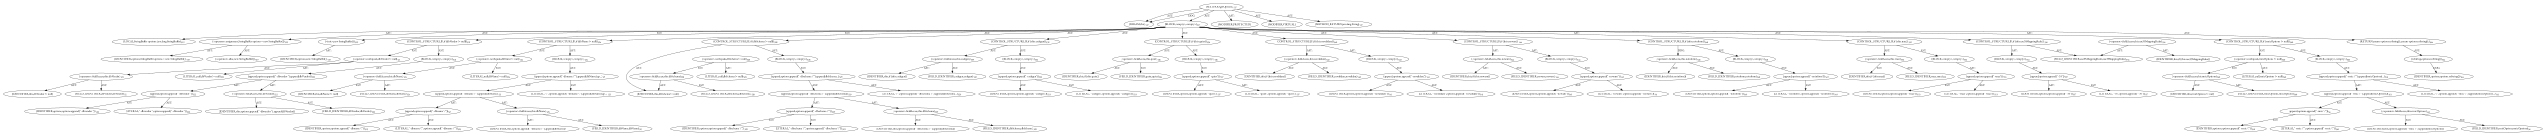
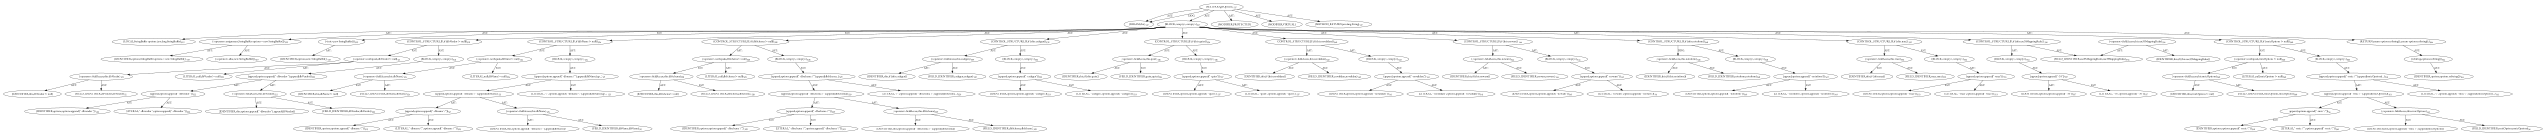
edge "(CONTROL_STRUCTURE,IF,if (dbSchema != null))" -> "(IDENTIFIER,this,dbSchema != null)": now "(CONTROL_STRUCTURE,IF,if (dbSchema != null))" -> "(<operator>.notEquals,dbSchema != null)"
edge "(toString,options.toString())" -> "(IDENTIFIER,options,options.toString())": label "DDG: " -> "AST: "
